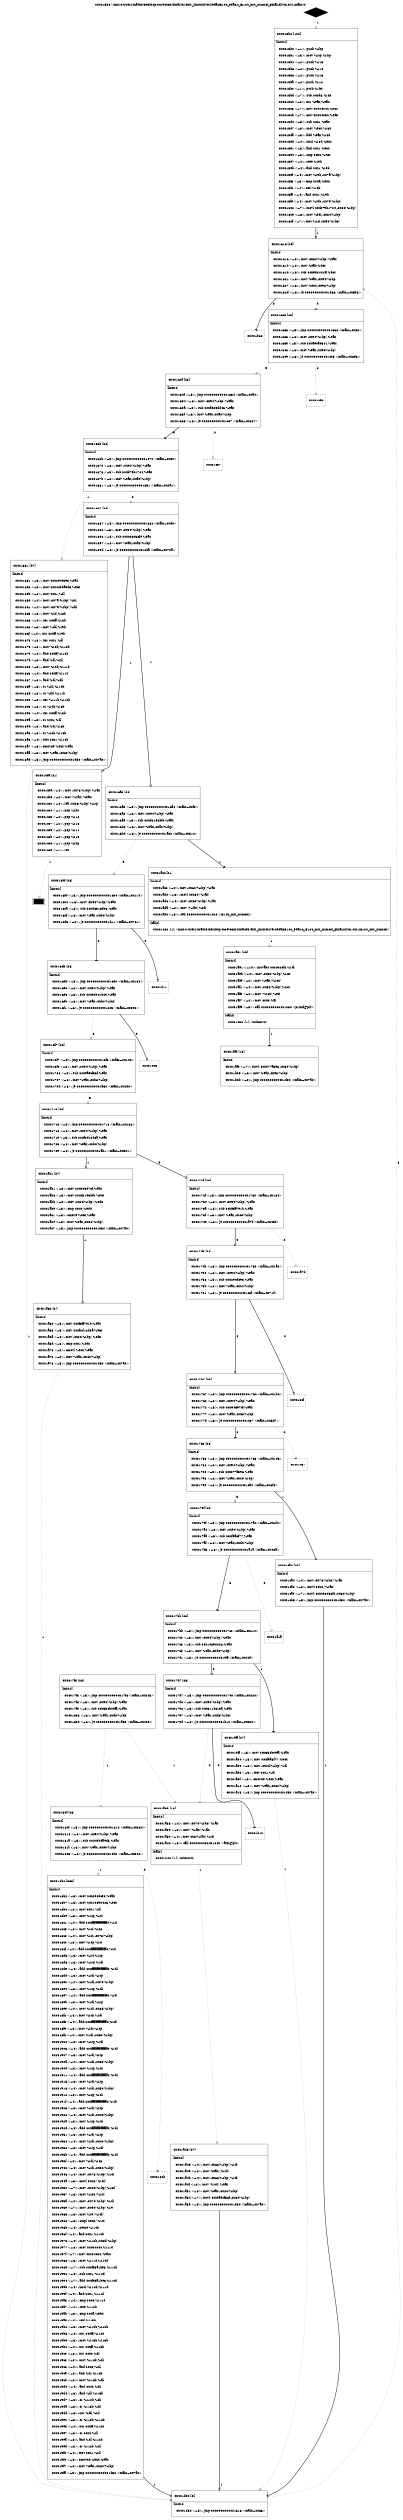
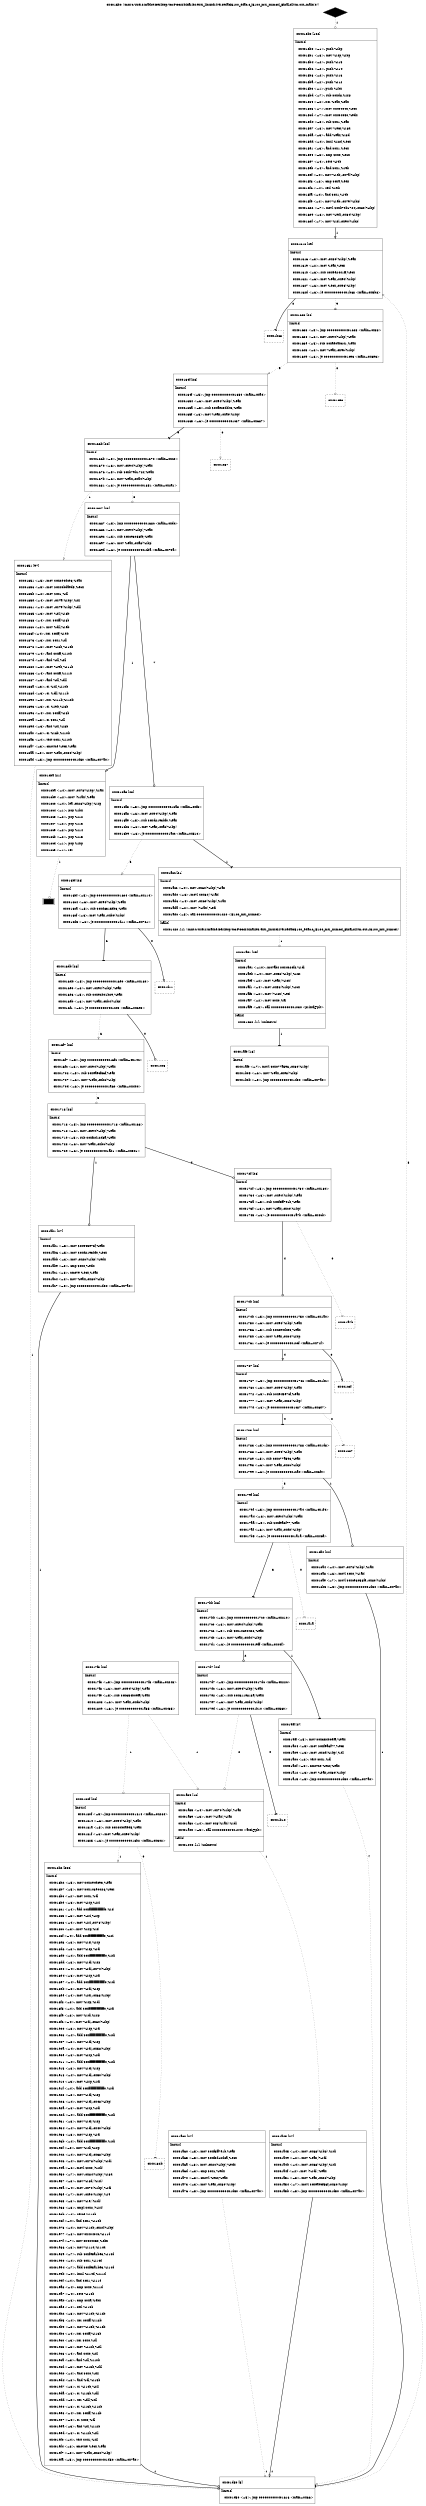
edge "0x401ab1 [27]" -> "0x401a60 [27]": now "0x401ab1 [27]" -> "0x401d50 [5]"
